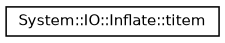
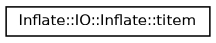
node "System::IO::Inflate::titem": label "System::IO::Inflate::titem" -> "Inflate::IO::Inflate::titem"
